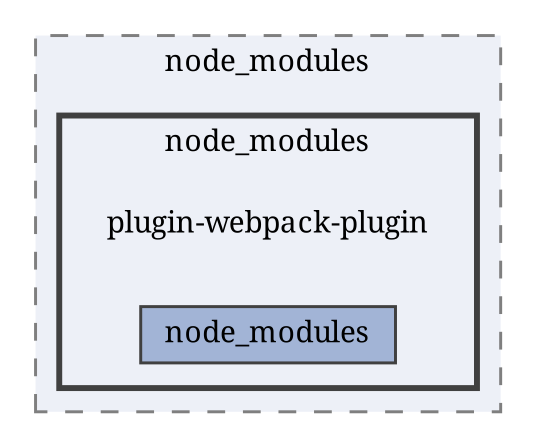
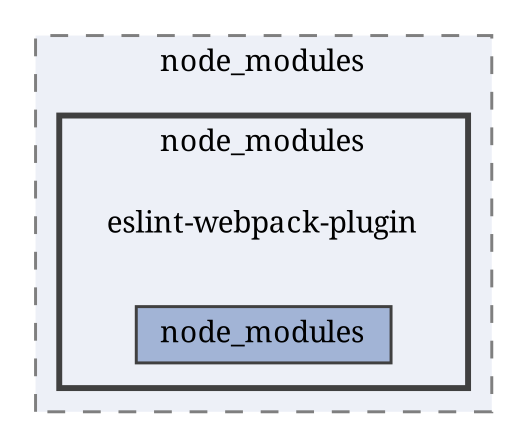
node "plugin-webpack-plugin": label "plugin-webpack-plugin" -> "eslint-webpack-plugin"
